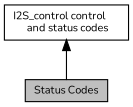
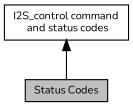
node "I2S_control control and status codes": label "I2S_control control and status codes" -> "I2S_control command and status codes"
